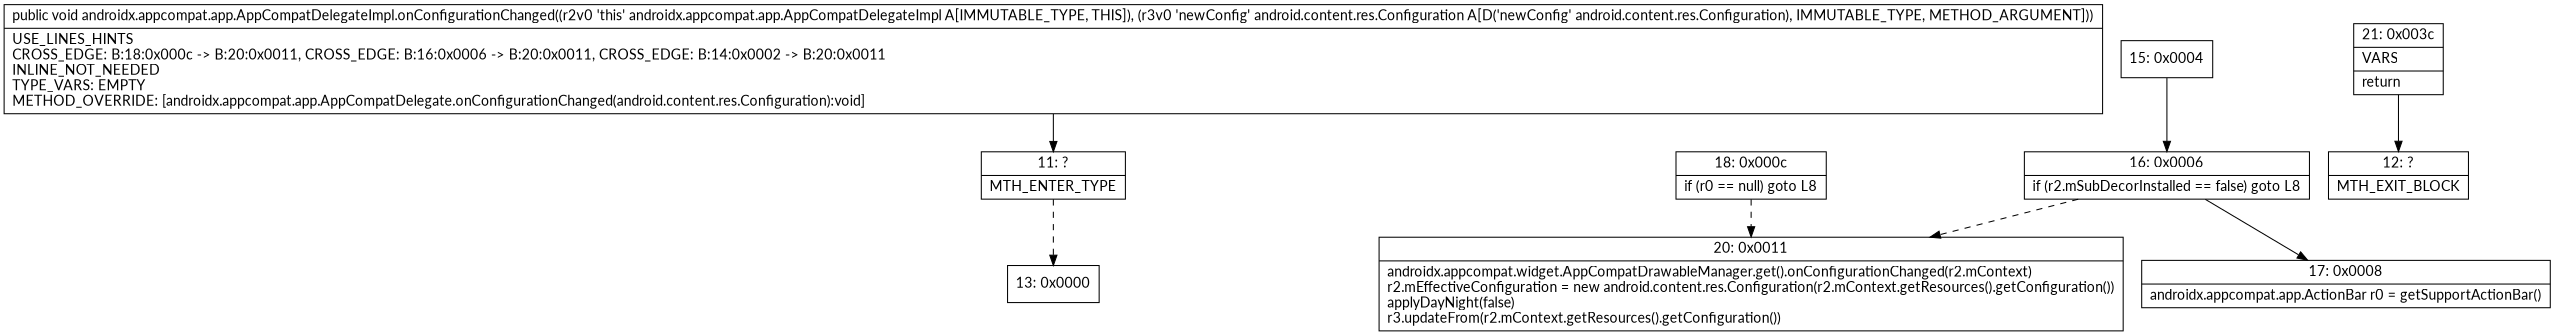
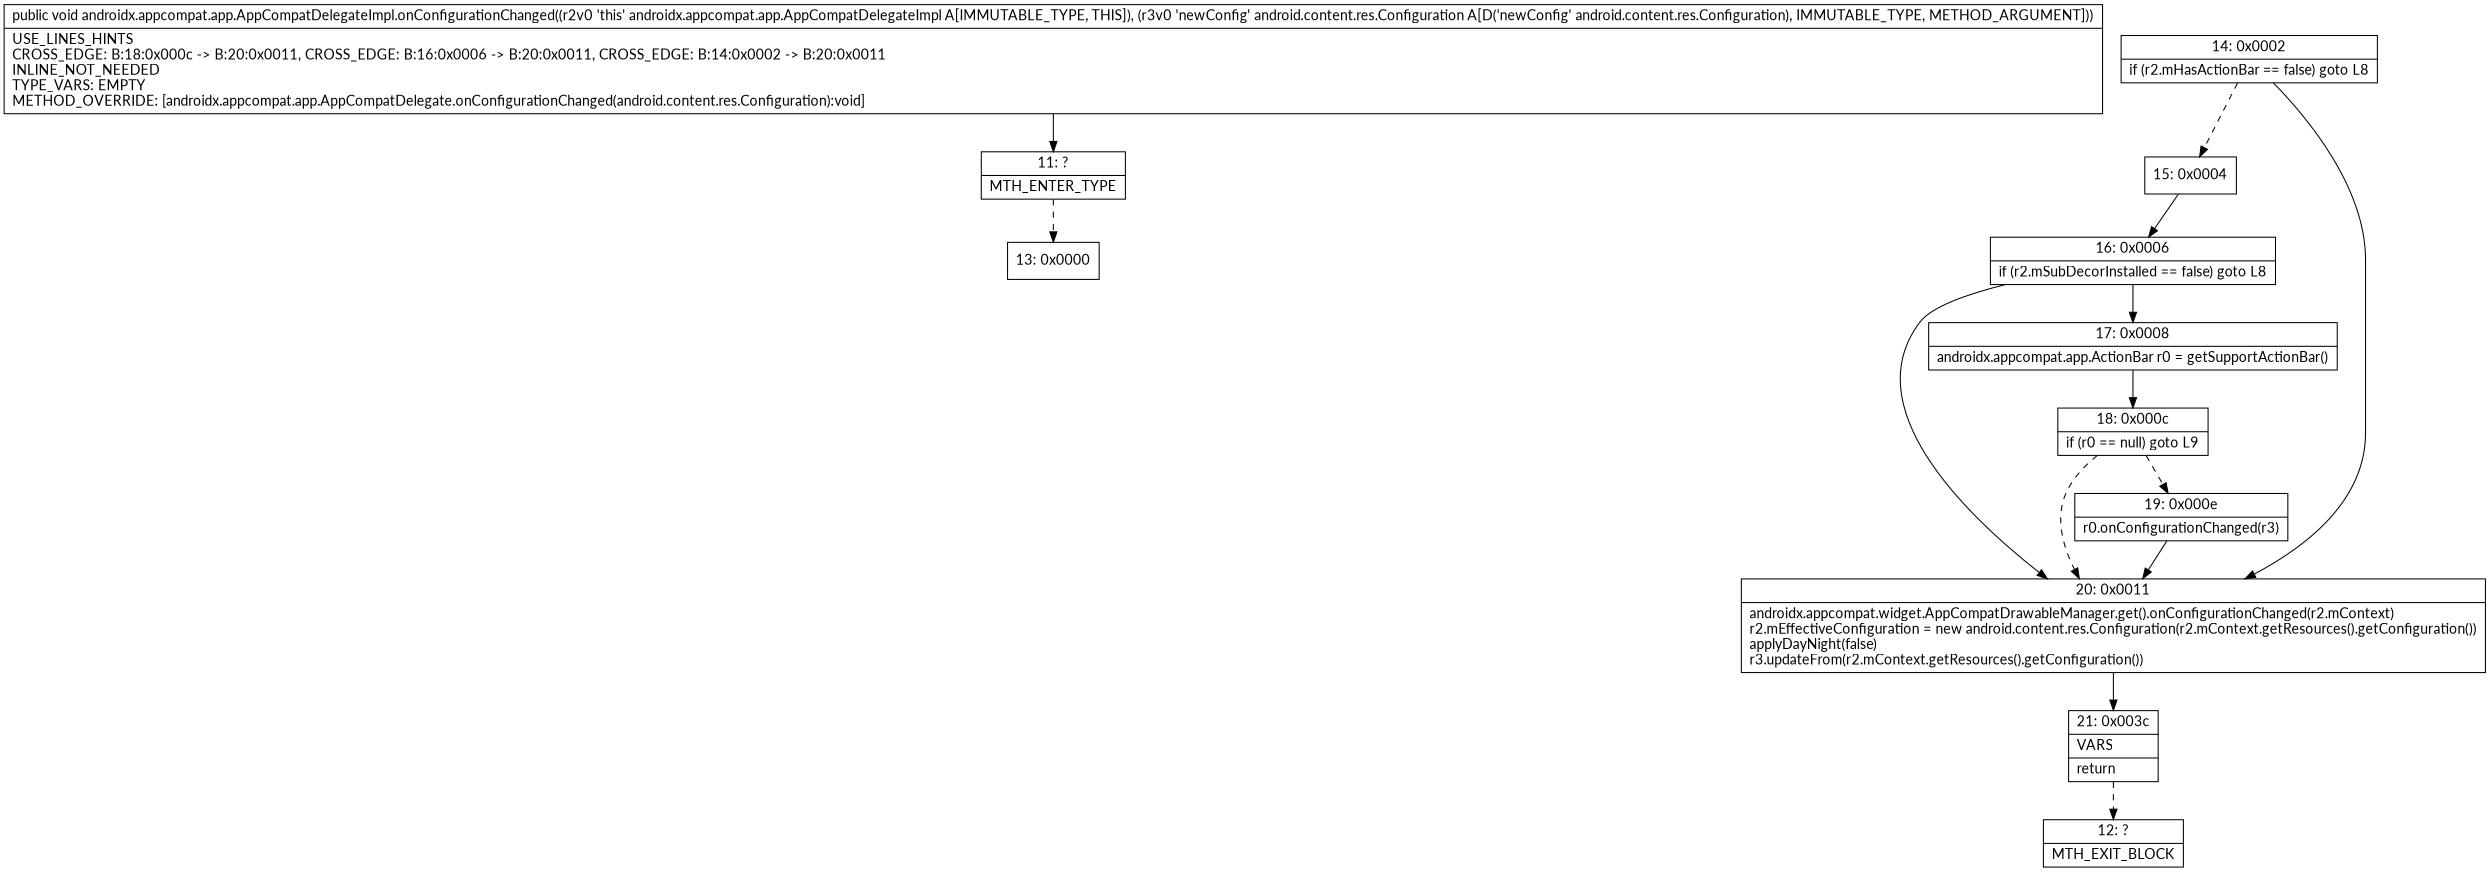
node "14: 0x0002": added
edge "21: 0x003c" -> "12: ?": style solid -> dashed
node "18: 0x000c": text "if (r0 == null) goto L8" -> "if (r0 == null) goto L9"
edge "16: 0x0006" -> "20: 0x0011": style dashed -> solid
edge "17: 0x0008" -> "18: 0x000c": added
node "19: 0x000e": added
edge "20: 0x0011" -> "21: 0x003c": added
